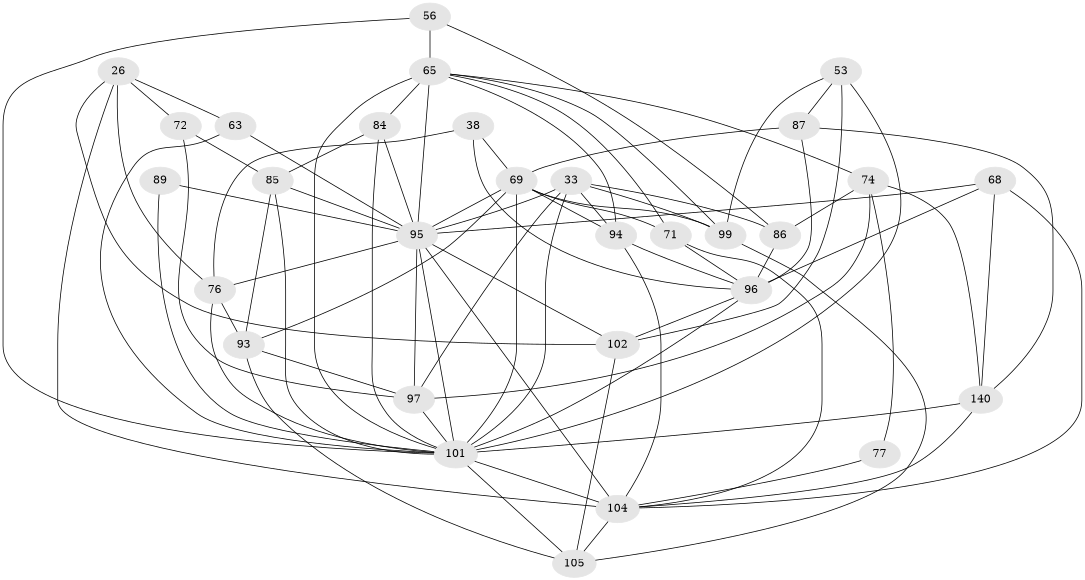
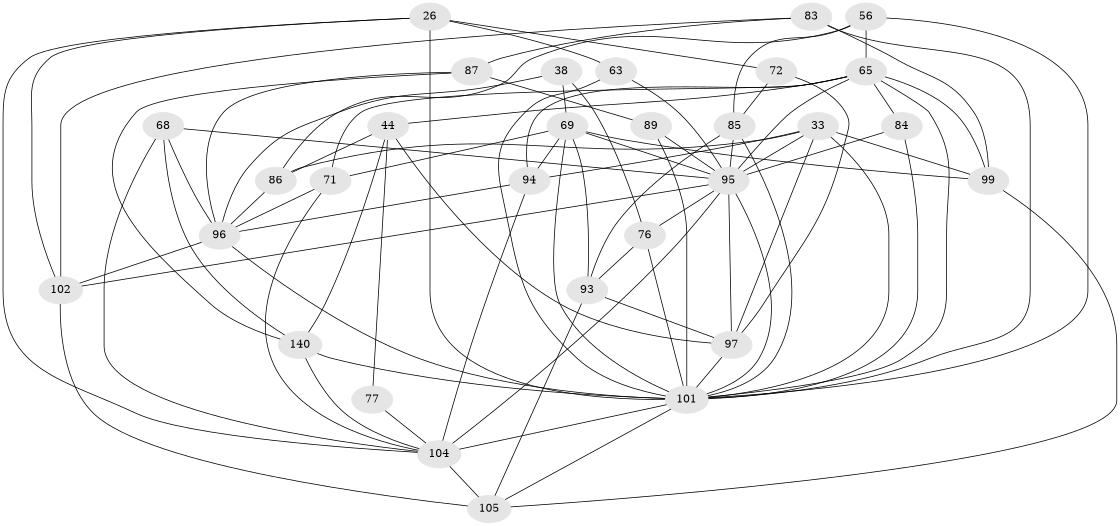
node "53": label "53" -> "83"
edge "87" -- "69": now "87" -- "89"
edge "84" -- "85": now "56" -- "85"
node "74": label "74" -> "44"
edge "26" -- "76": now "26" -- "101"
